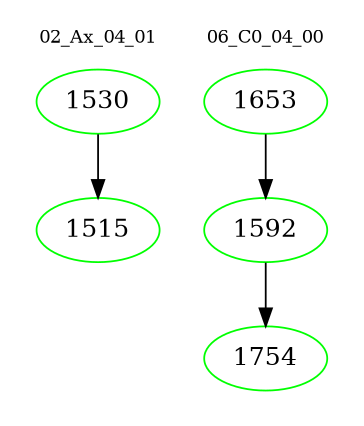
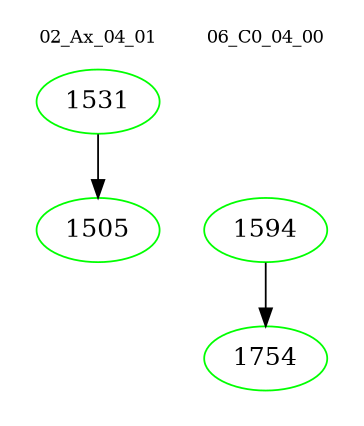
node "1530": label "1530" -> "1531"
node "1653": removed
node "1515": label "1515" -> "1505"
node "1592": label "1592" -> "1594"
